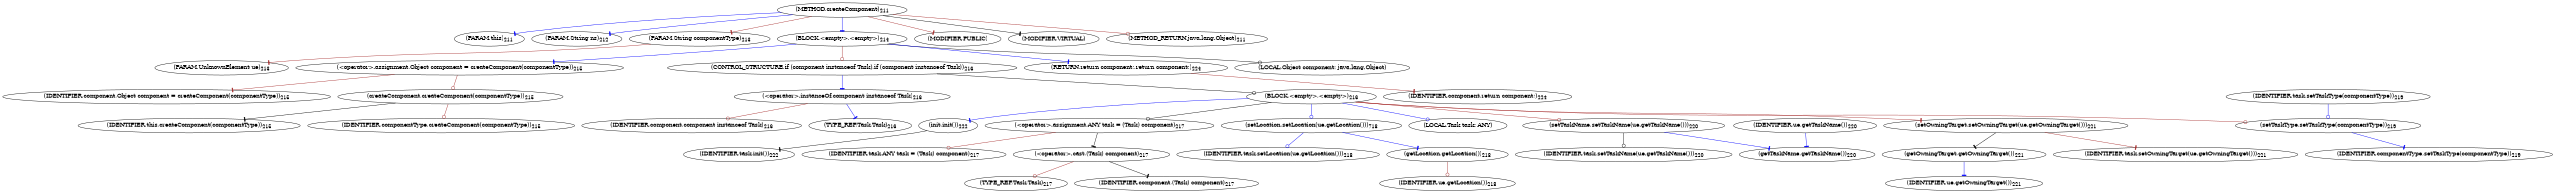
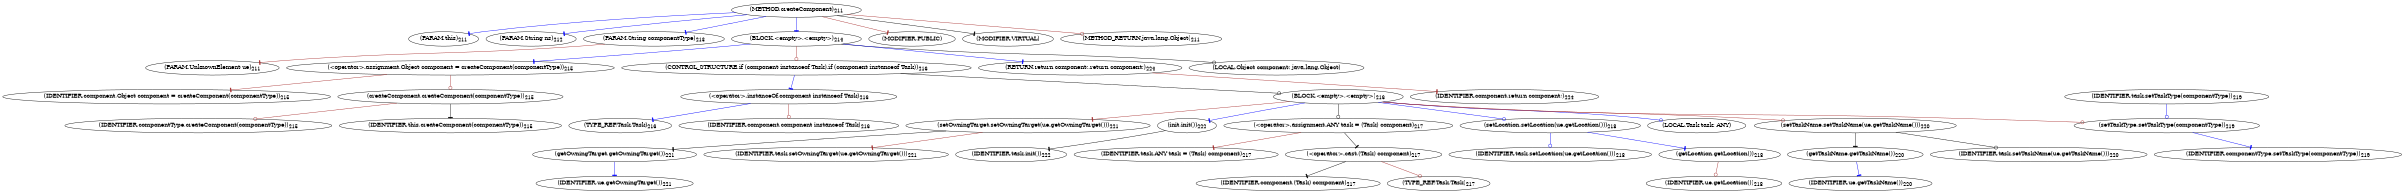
edge "(METHOD,createComponent)" -> "(PARAM,String componentType)": color brown -> blue
node "(PARAM,UnknownElement ue)": text "213" -> "211"
node "(setLocation,setLocation(ue.getLocation()))": text "718" -> "218"
edge "(IDENTIFIER,ue,getTaskName())" -> "(getTaskName,getTaskName())": reversed
edge "(<operator>.assignment,ANY task = (Task) component)" -> "(IDENTIFIER,task,ANY task = (Task) component)": arrowhead odot -> tee
edge "(setTaskName,setTaskName(ue.getTaskName()))" -> "(getTaskName,getTaskName())": color blue -> black
